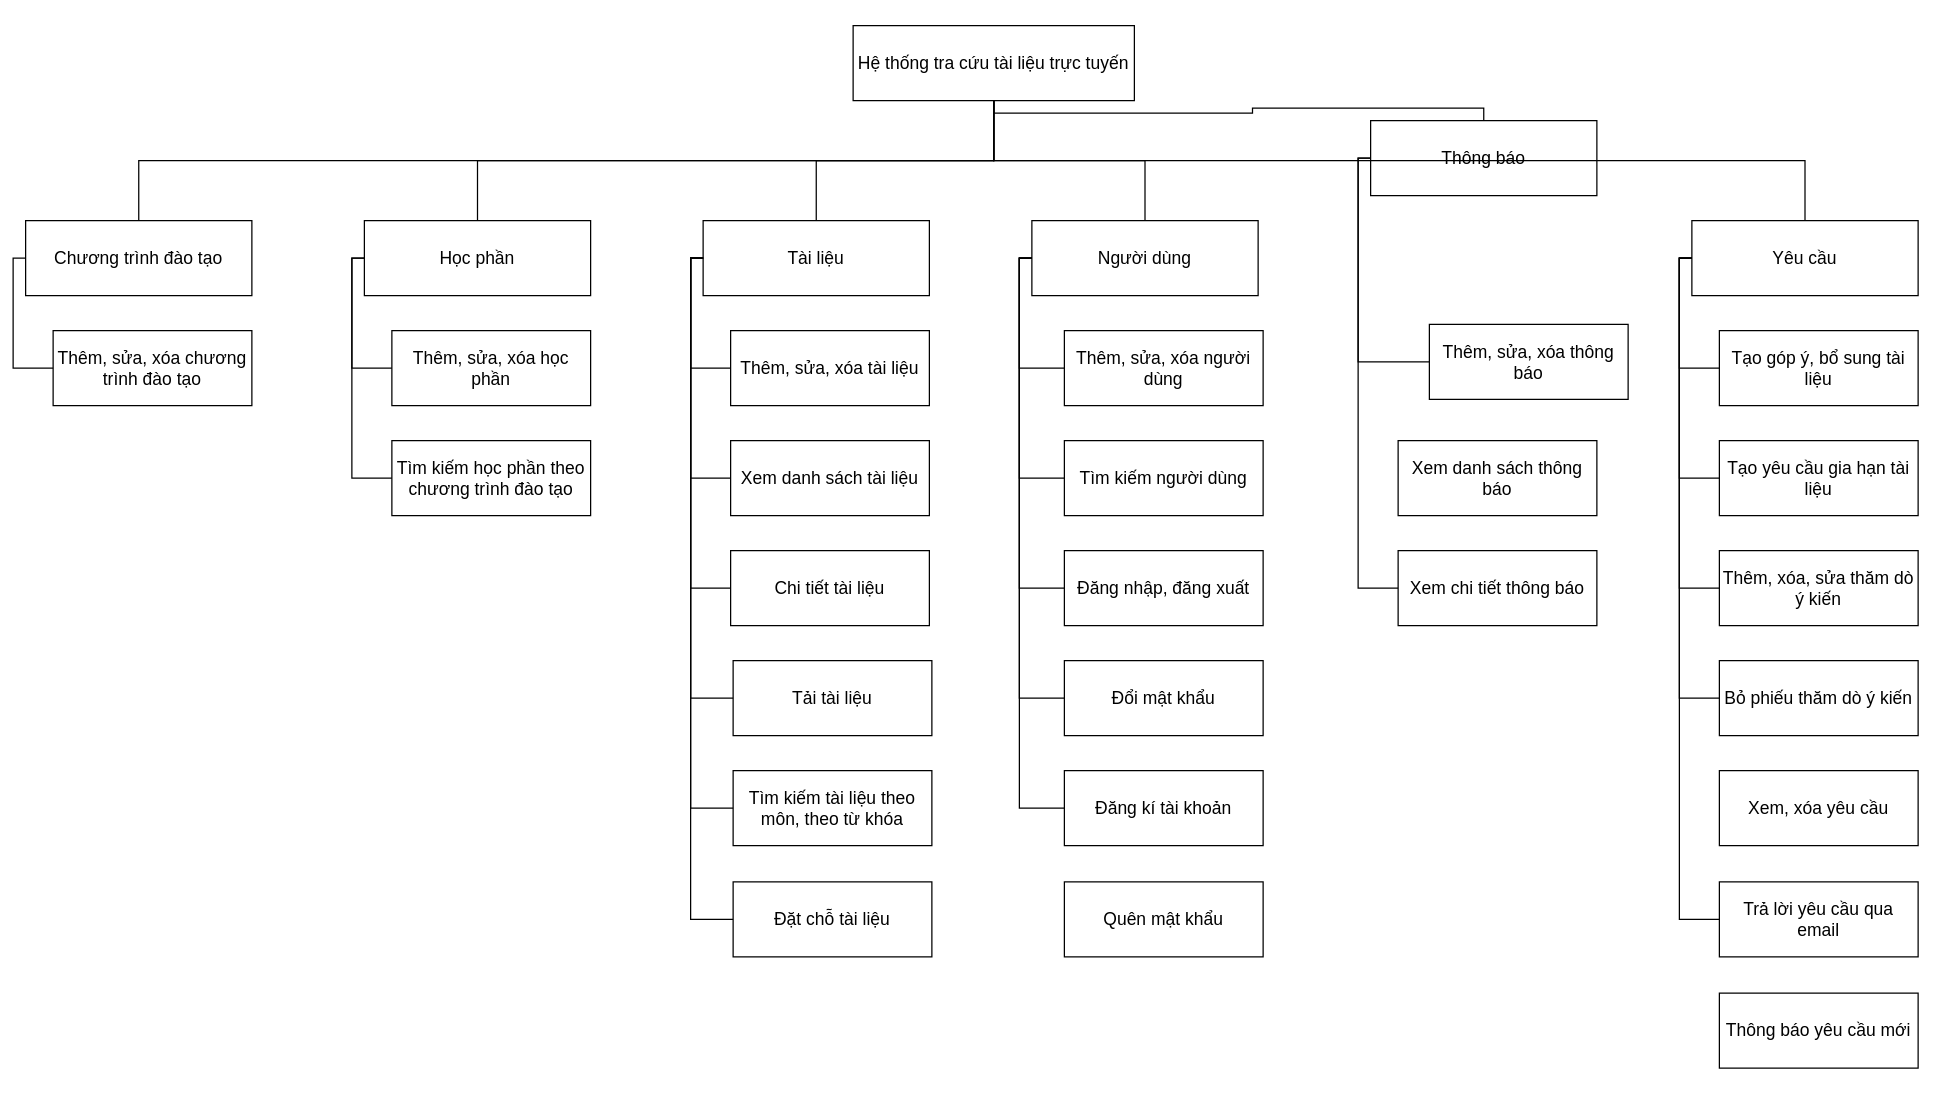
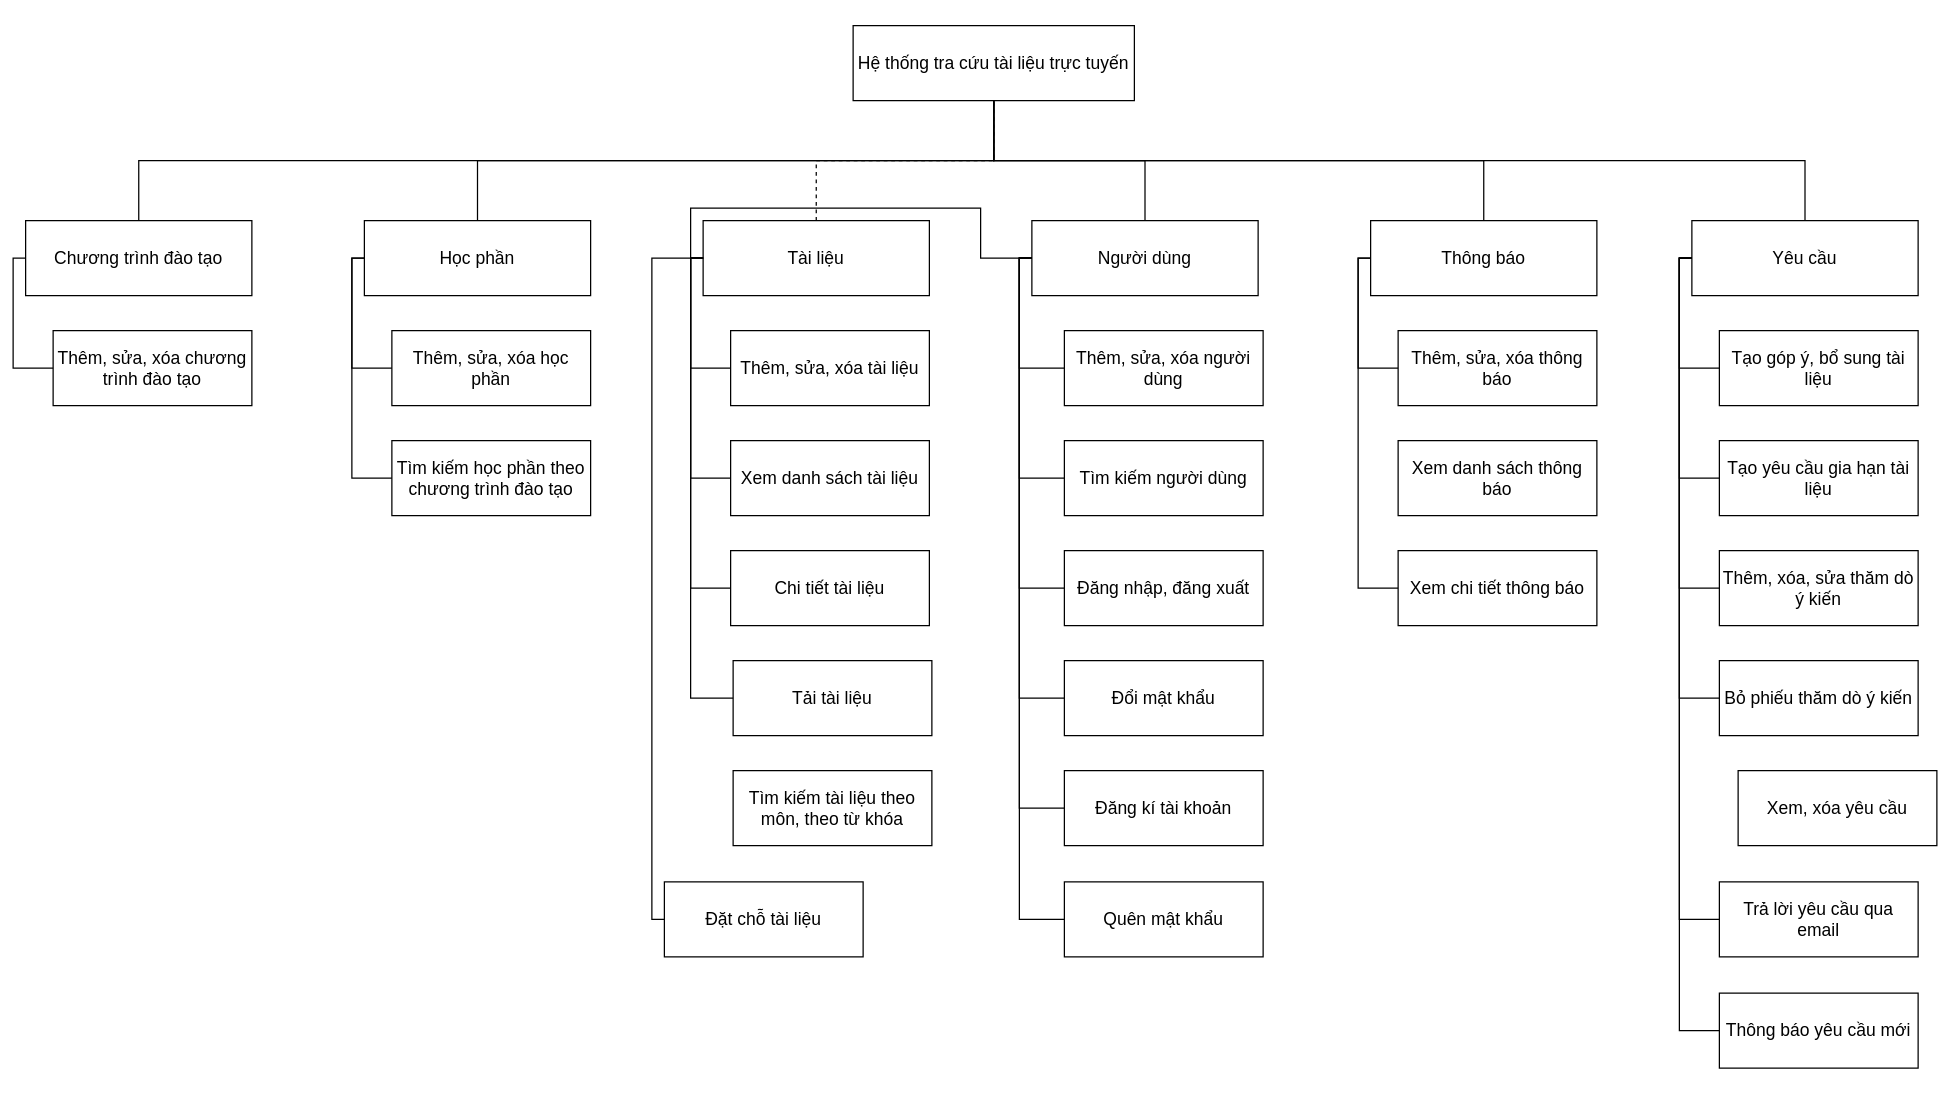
node "Thông báo": moved (1484, 158) -> (1484, 258)
edge "Hệ thống tra cứu tài liệu trực tuyến" -- "Tài liệu": style solid -> dashed
node "Thêm, sửa, xóa thông báo": moved (1529, 362) -> (1498, 368)
edge "Tài liệu" -- "Tìm kiếm tài liệu theo môn, theo từ khóa": now "Tài liệu" -- "Người dùng"
node "Xem, xóa yêu cầu": moved (1819, 808) -> (1838, 808)
edge "Người dùng" -- "Quên mật khẩu": added
node "Đặt chỗ tài liệu": moved (833, 919) -> (764, 919)
edge "Yêu cầu" -- "Thông báo yêu cầu mới": added
